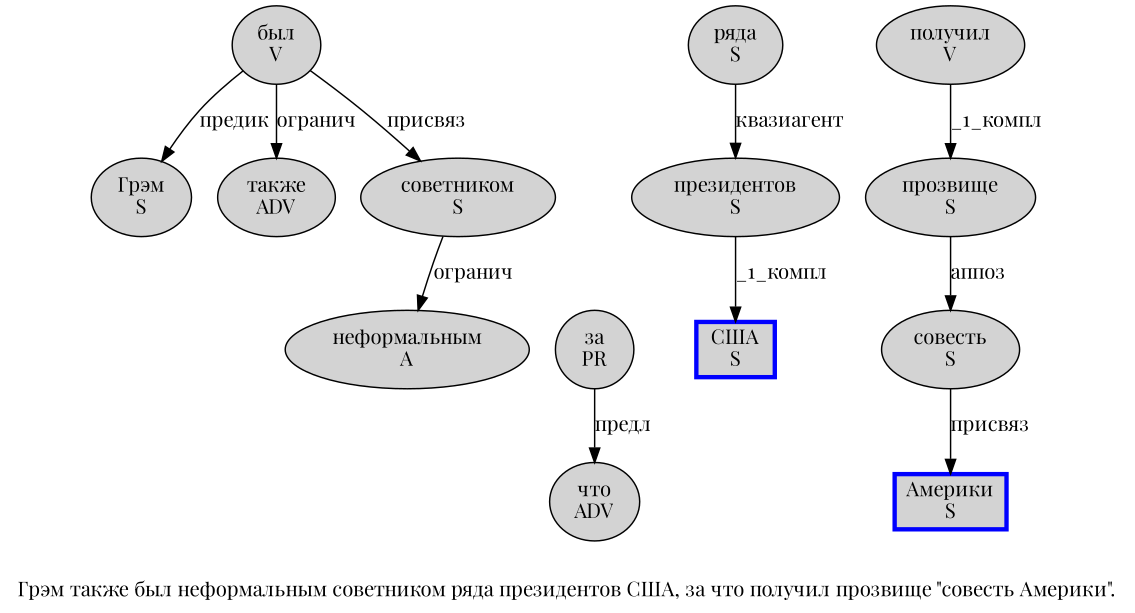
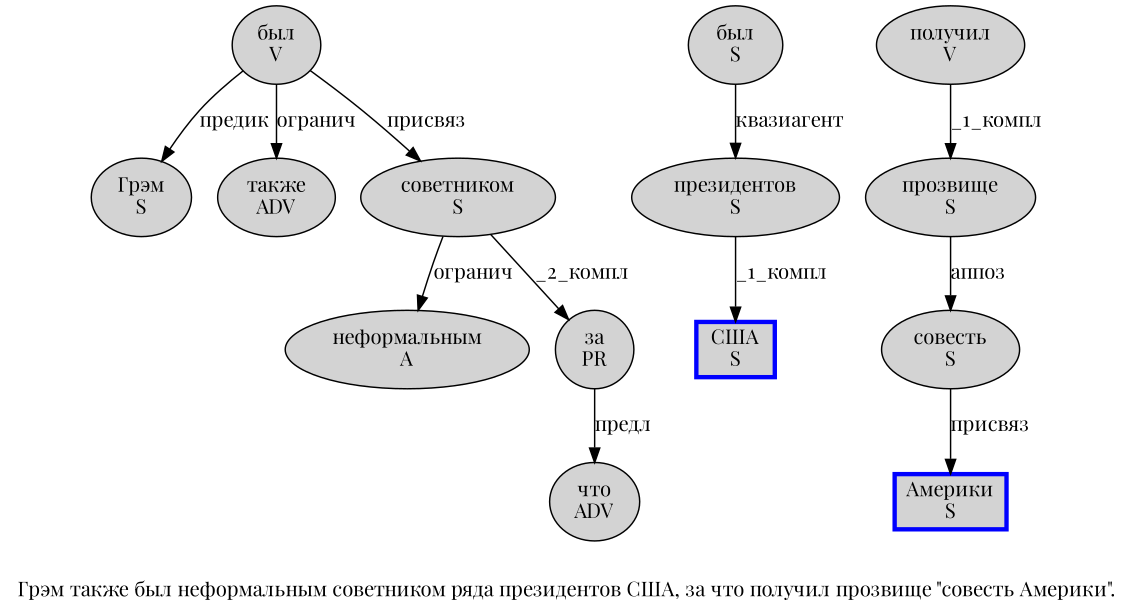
node "ряда S": label "ряда S" -> "был S"
edge "советником S" -> "за PR": added, label "_2_компл"
